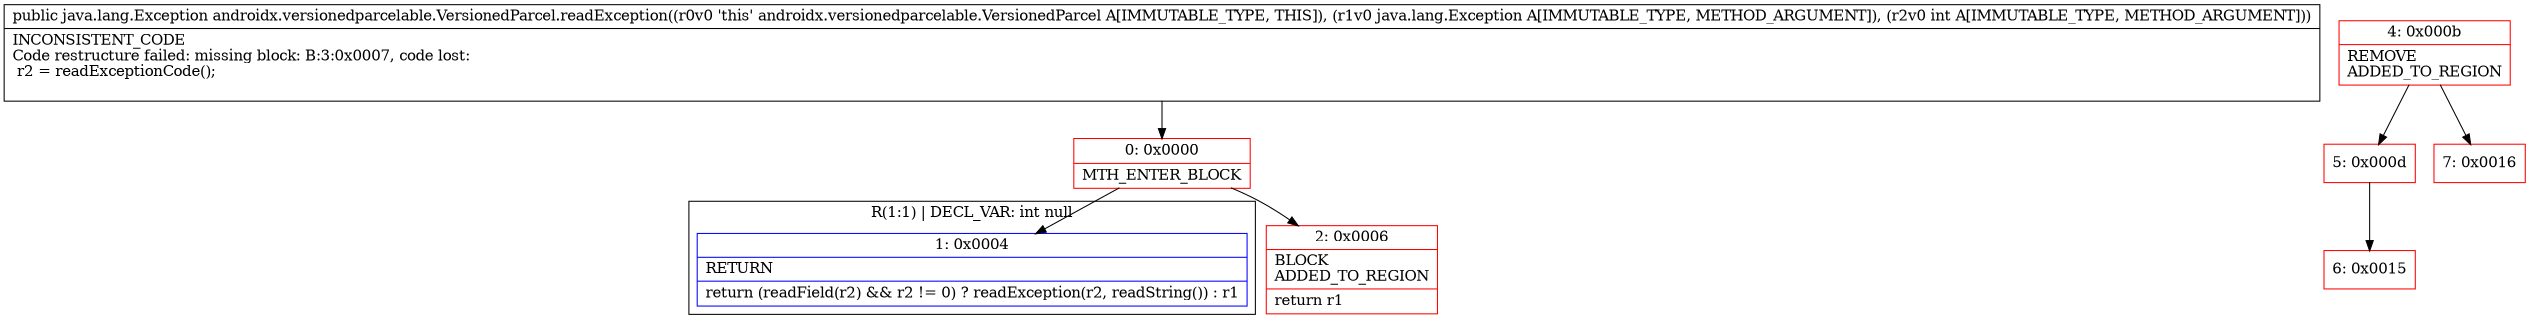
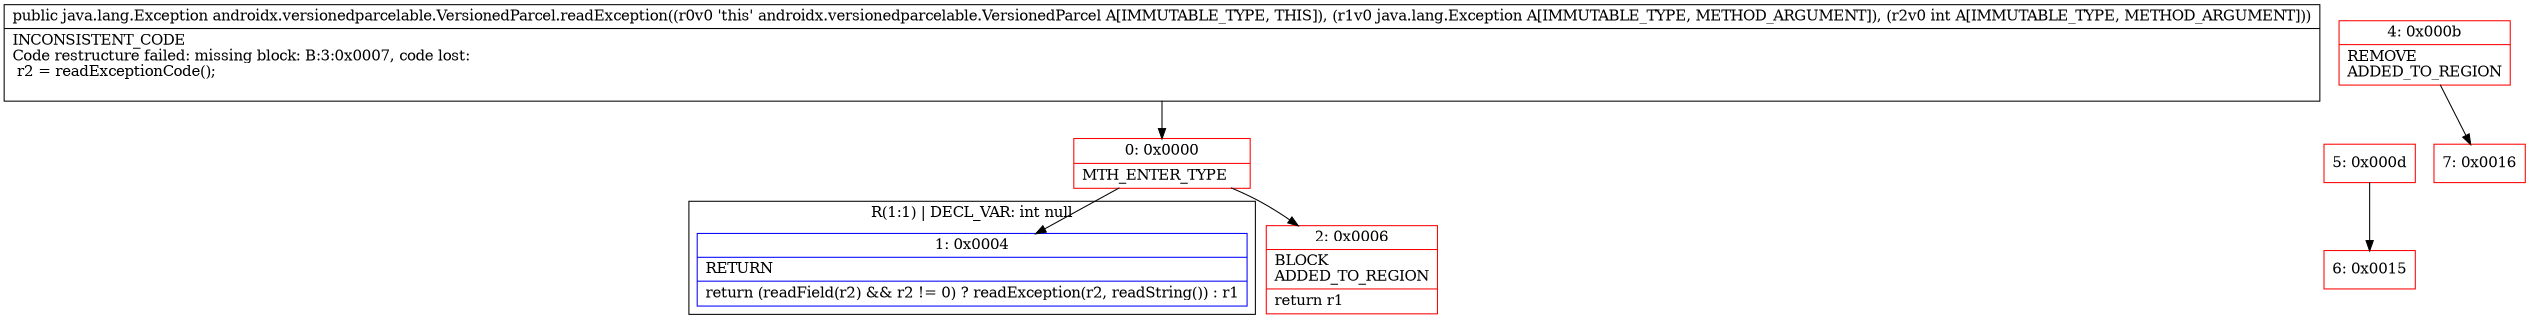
edge "4: 0x000b" -> "5: 0x000d": removed
node "0: 0x0000": text "MTH_ENTER_BLOCK" -> "MTH_ENTER_TYPE"
